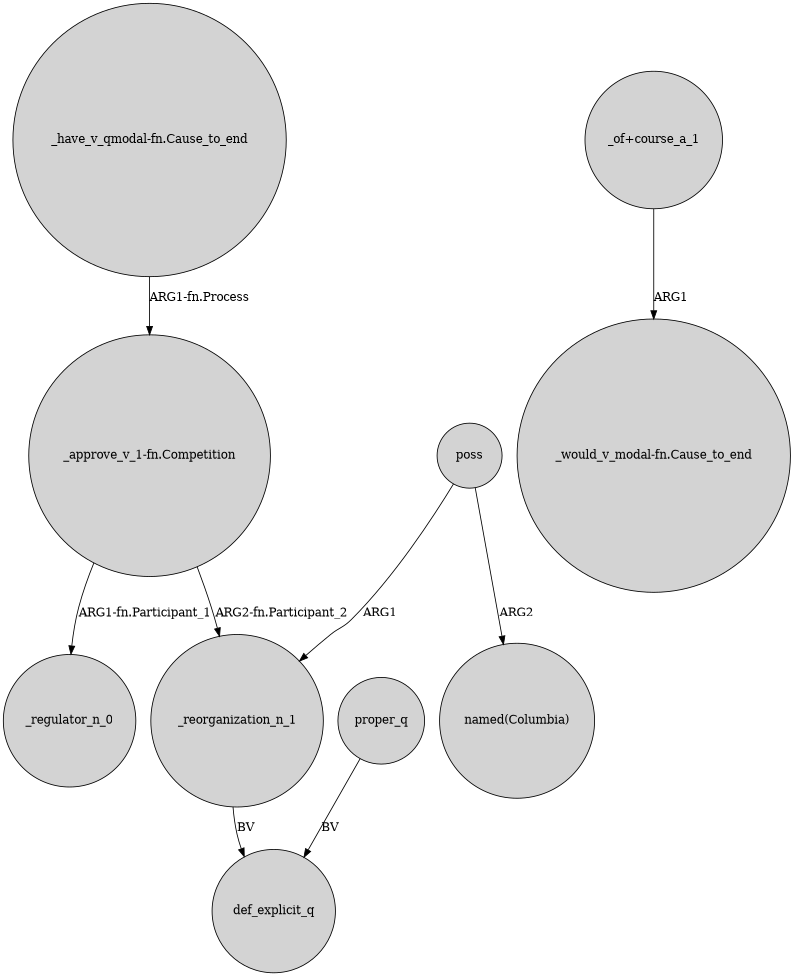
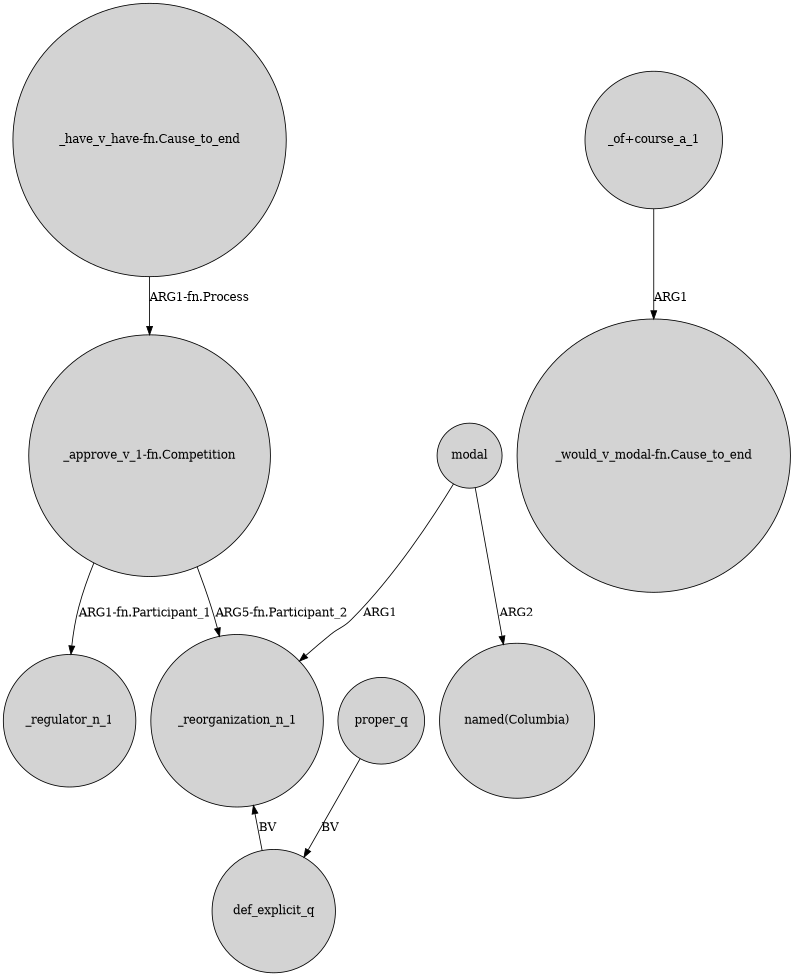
node "_have_v_qmodal-fn.Cause_to_end": label "_have_v_qmodal-fn.Cause_to_end" -> "_have_v_have-fn.Cause_to_end"
node "poss": label "poss" -> "modal"
edge "_approve_v_1-fn.Competition" -> "_reorganization_n_1": label "ARG2-fn.Participant_2" -> "ARG5-fn.Participant_2"
node "_regulator_n_0": label "_regulator_n_0" -> "_regulator_n_1"
edge "_reorganization_n_1" -> "def_explicit_q": reversed
